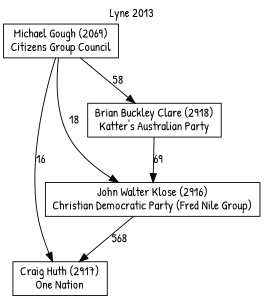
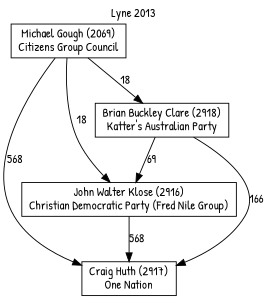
edge "Michael Gough (2069) Citizens Group Council" -> "Brian Buckley Clare (2918) Katter's Australian Party": label "58" -> "18"
edge "Michael Gough (2069) Citizens Group Council" -> "Craig Huth (2917) One Nation": label "16" -> "568"
edge "Brian Buckley Clare (2918) Katter's Australian Party" -> "Craig Huth (2917) One Nation": added, label "166"
